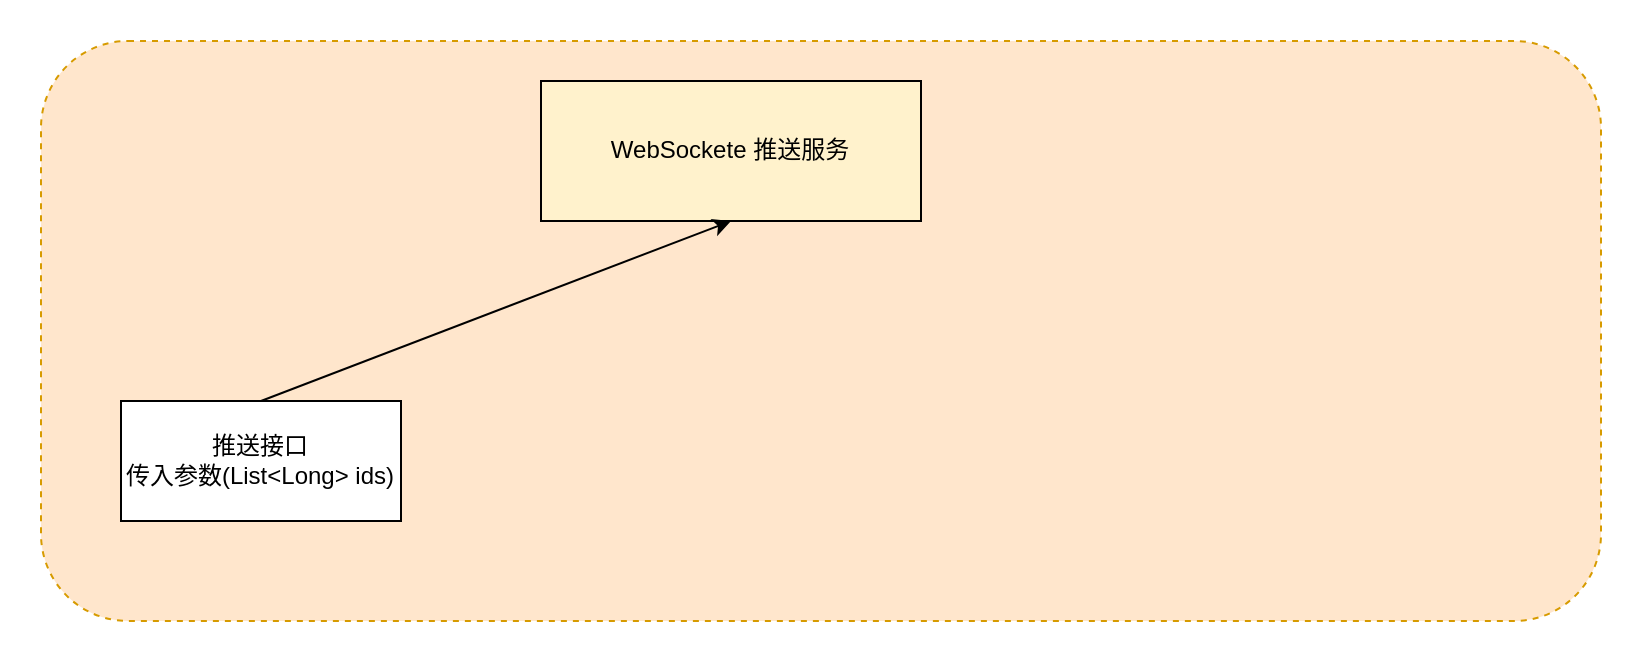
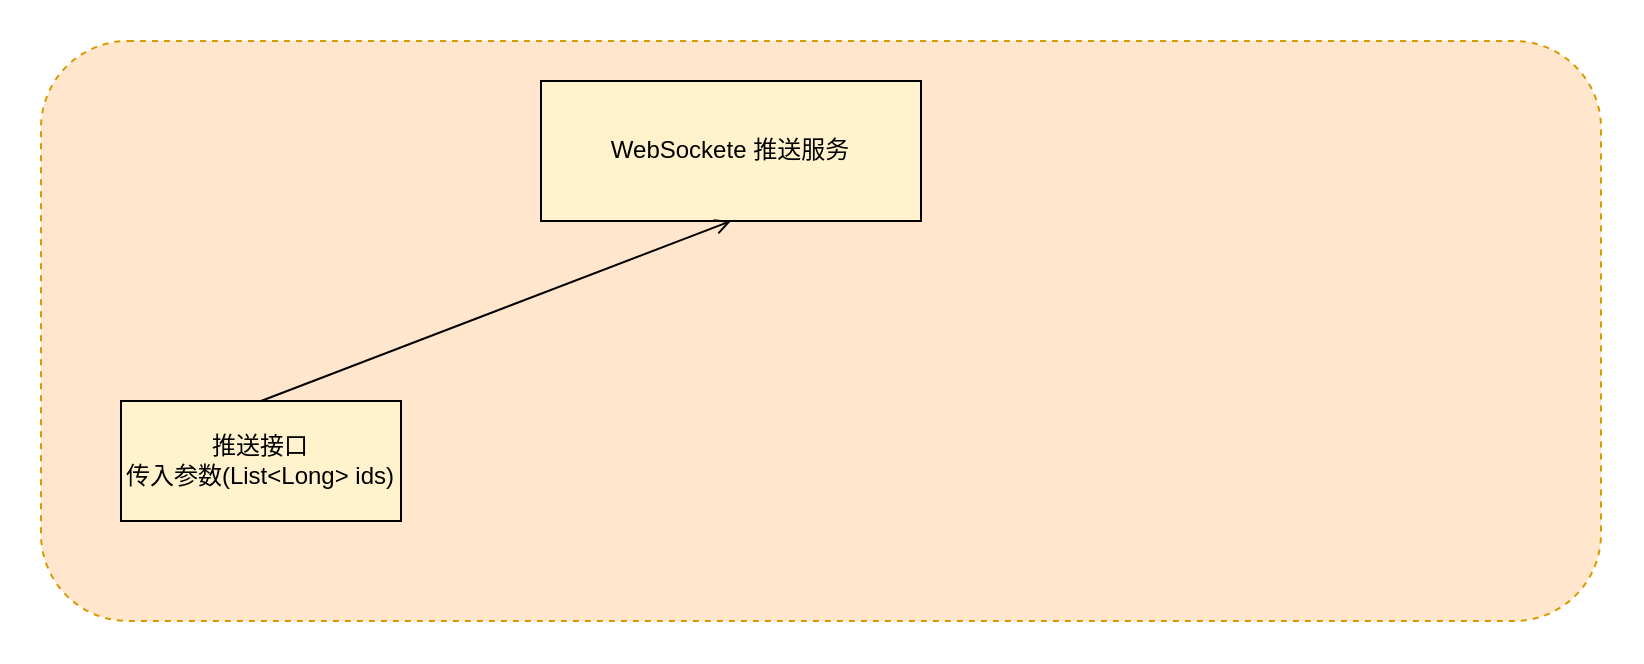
edge "推送接口 传入参数(List<Long> ids)" -> "WebSockete 推送服务": arrowhead classic -> open
node "推送接口 传入参数(List<Long> ids)": fillcolor #ffffff -> #fff2cc
